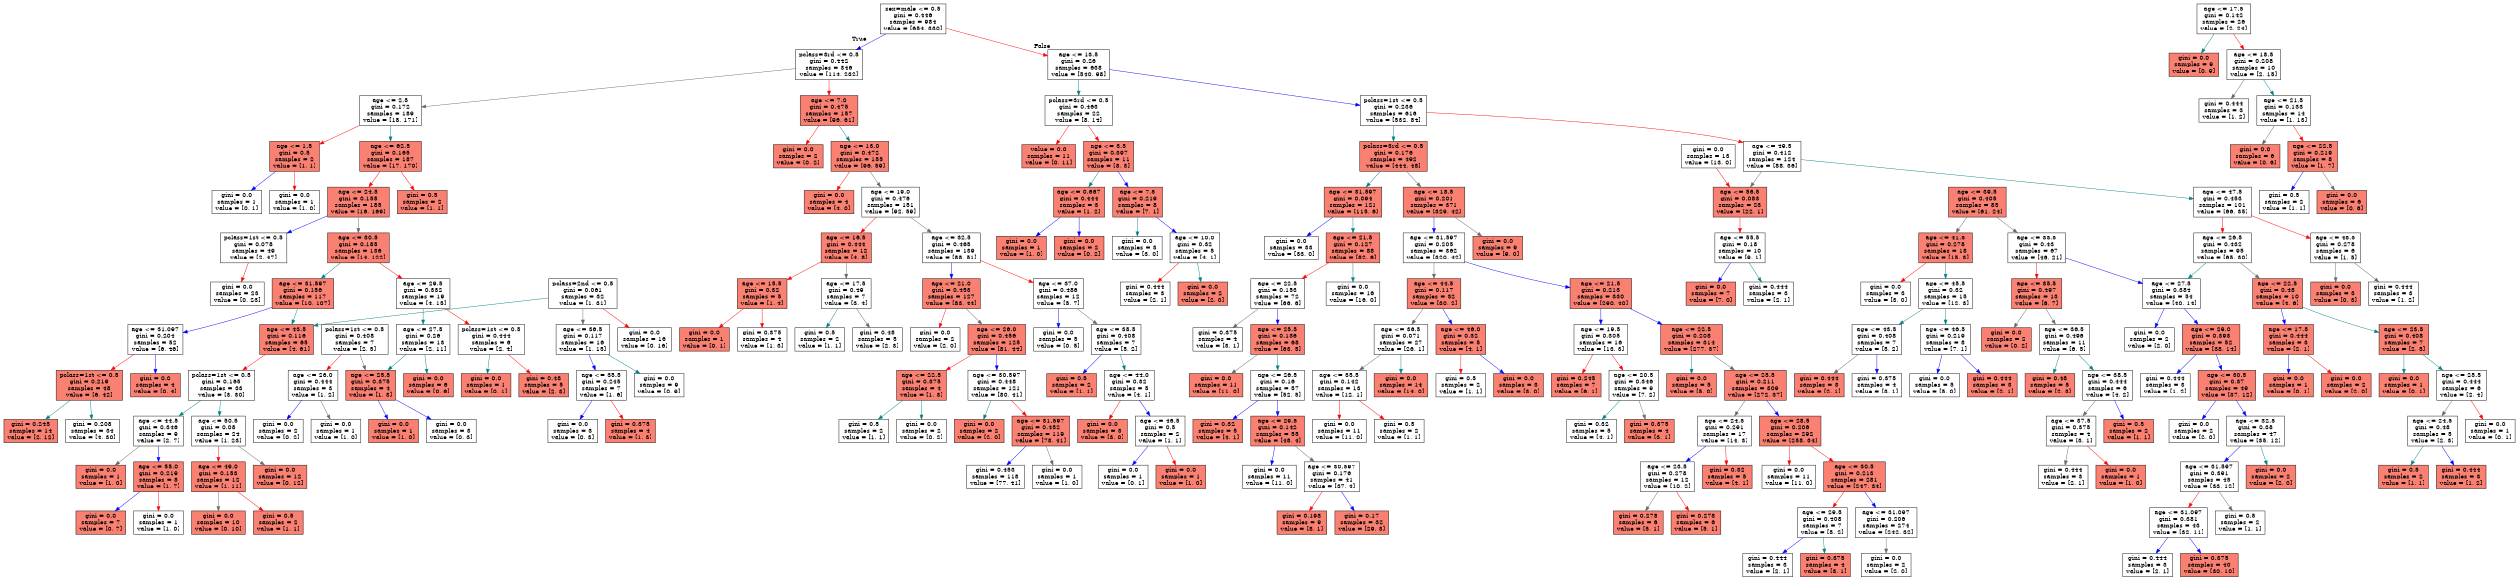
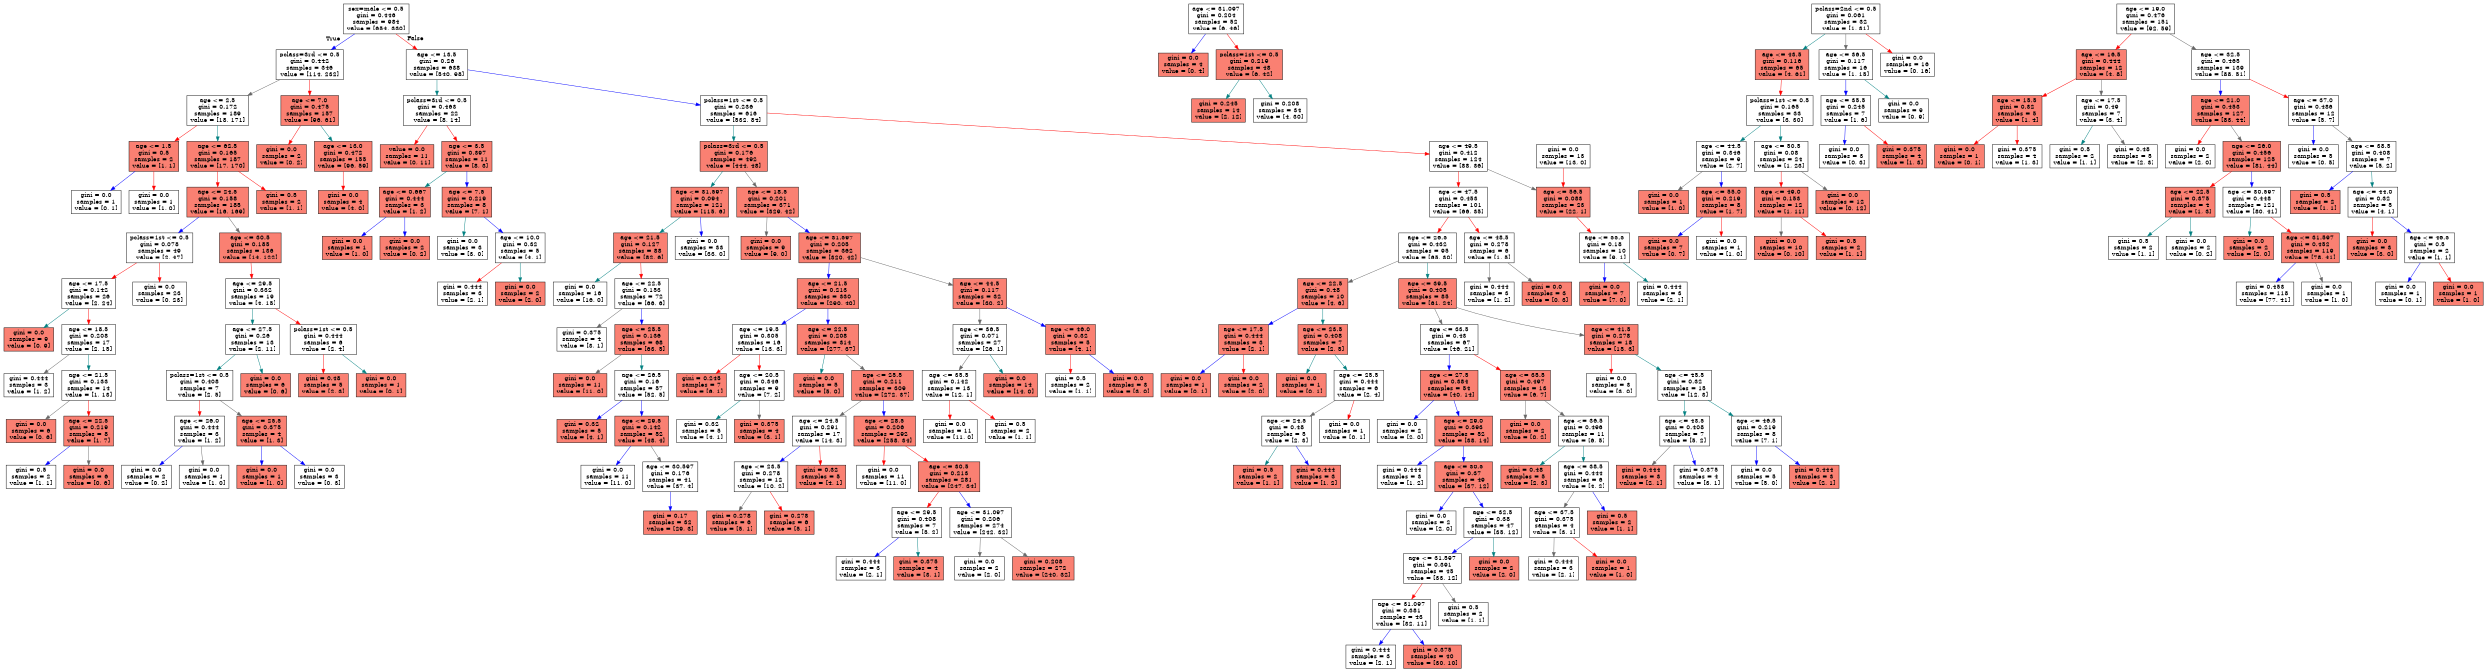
node "age <= 18.5 gini = 0.208 samples = 10 value = [2, 15]": label "age <= 18.5 gini = 0.208 samples = 10 value = [2, 15]" -> "age <= 18.5 gini = 0.208 samples = 17 value = [2, 15]"
edge "age <= 13.0 gini = 0.472 samples = 155 value = [96, 59]" -> "age <= 19.0 gini = 0.476 samples = 151 value = [92, 59]": removed
edge "age <= 49.5 gini = 0.412 samples = 124 value = [88, 36]" -> "age <= 47.5 gini = 0.453 samples = 101 value = [66, 35]": color teal -> red
node "age <= 31.597 gini = 0.205 samples = 362 value = [320, 42]": fillcolor white -> salmon
edge "age <= 26.5 gini = 0.432 samples = 95 value = [65, 30]" -> "age <= 27.5 gini = 0.384 samples = 54 value = [40, 14]": now "age <= 26.5 gini = 0.432 samples = 95 value = [65, 30]" -> "age <= 39.5 gini = 0.405 samples = 85 value = [61, 24]"
edge "pclass=1st <= 0.5 gini = 0.078 samples = 49 value = [2, 47]" -> "age <= 17.5 gini = 0.142 samples = 26 value = [2, 24]": added
node "age <= 31.597 gini = 0.156 samples = 117 value = [10, 107]": removed
node "age <= 27.5 gini = 0.384 samples = 54 value = [40, 14]": fillcolor white -> salmon
edge "age <= 27.5 gini = 0.26 samples = 13 value = [2, 11]" -> "age <= 25.5 gini = 0.375 samples = 4 value = [1, 3]": now "age <= 27.5 gini = 0.26 samples = 13 value = [2, 11]" -> "pclass=1st <= 0.5 gini = 0.408 samples = 7 value = [2, 5]"
node "age <= 29.5 gini = 0.142 samples = 55 value = [48, 4]": label "age <= 29.5 gini = 0.142 samples = 55 value = [48, 4]" -> "age <= 29.5 gini = 0.142 samples = 52 value = [48, 4]"
node "gini = 0.198 samples = 9 value = [8, 1]": removed
node "gini = 0.208 samples = 272 value = [240, 32]": added
